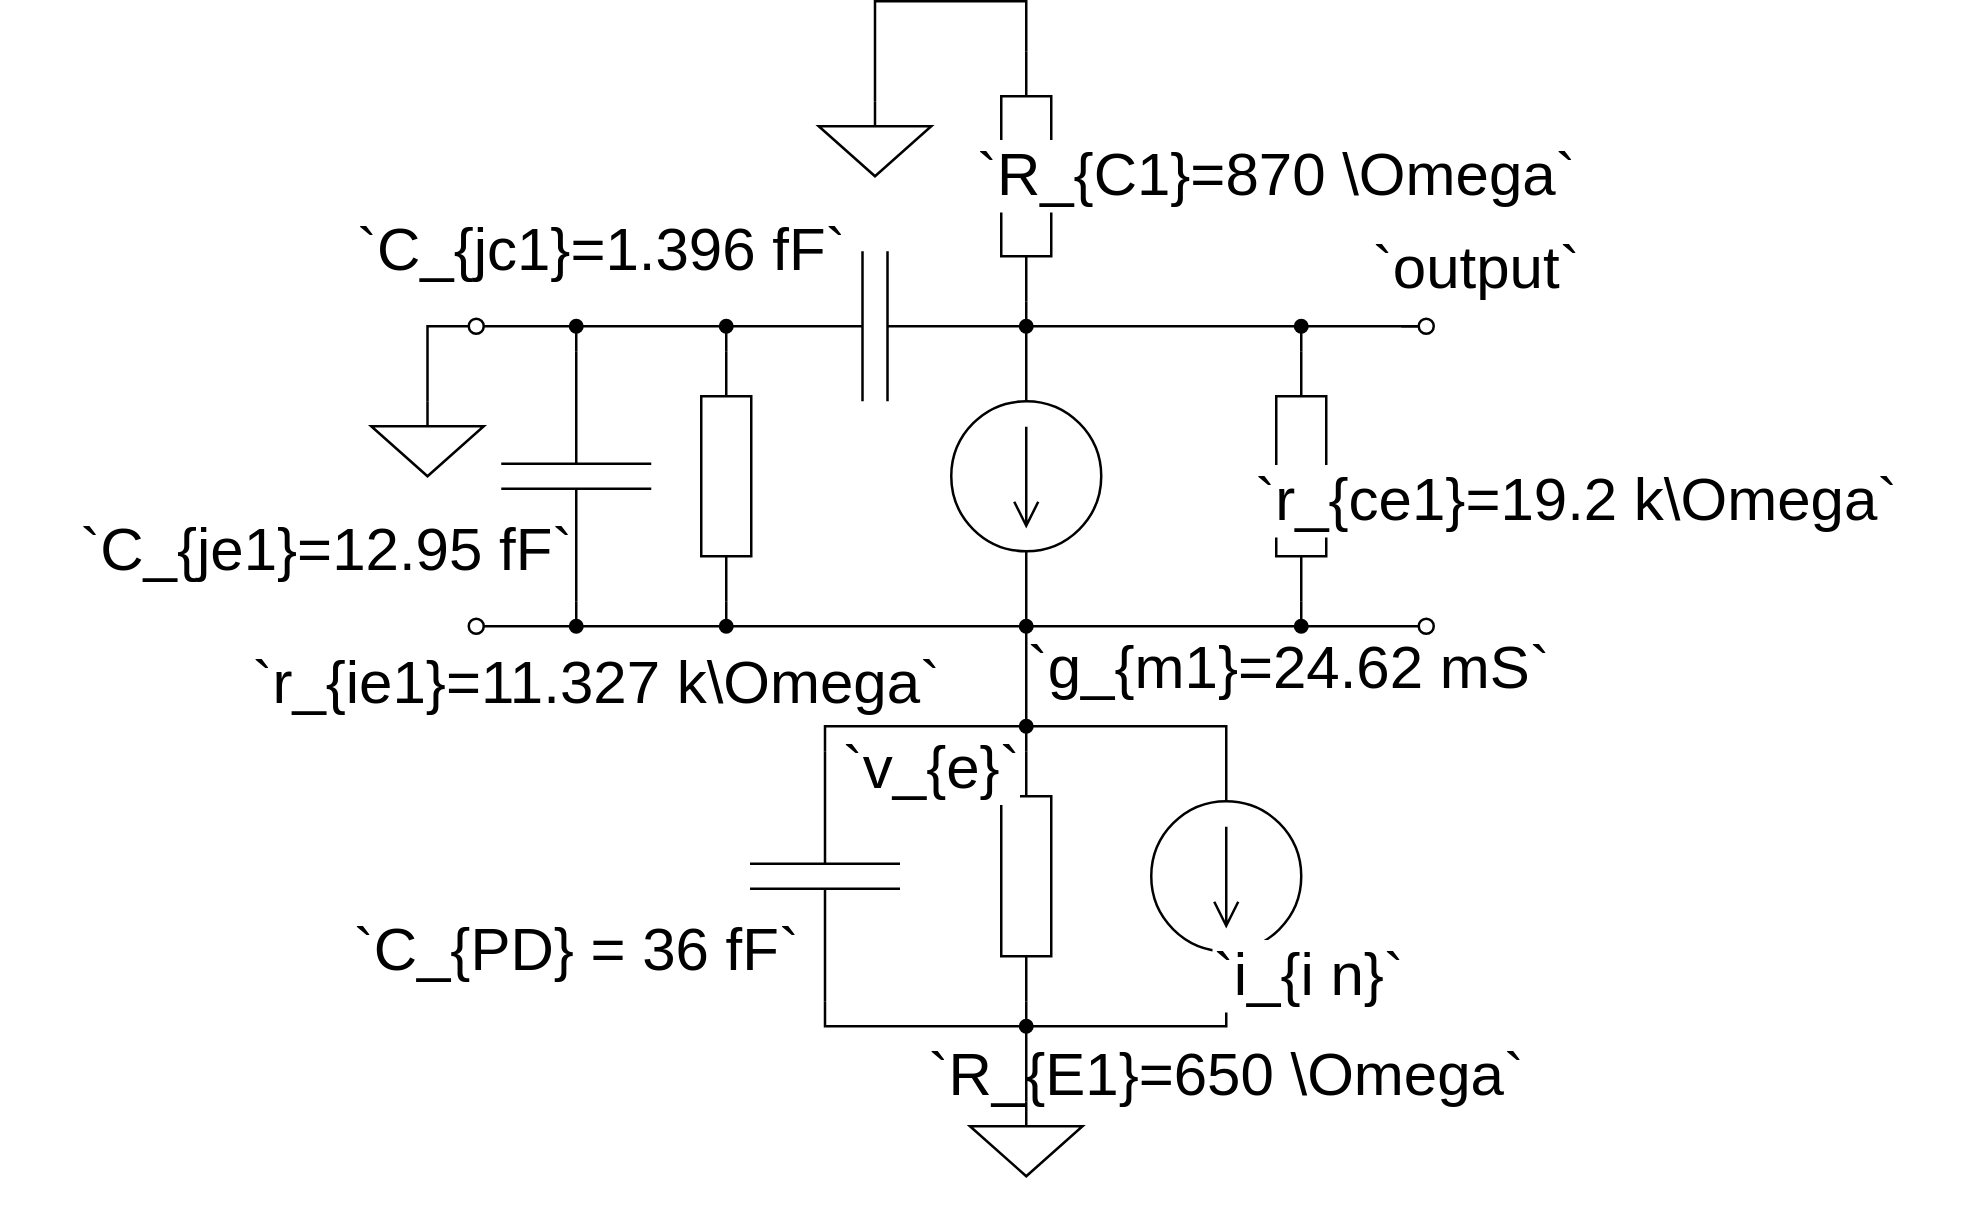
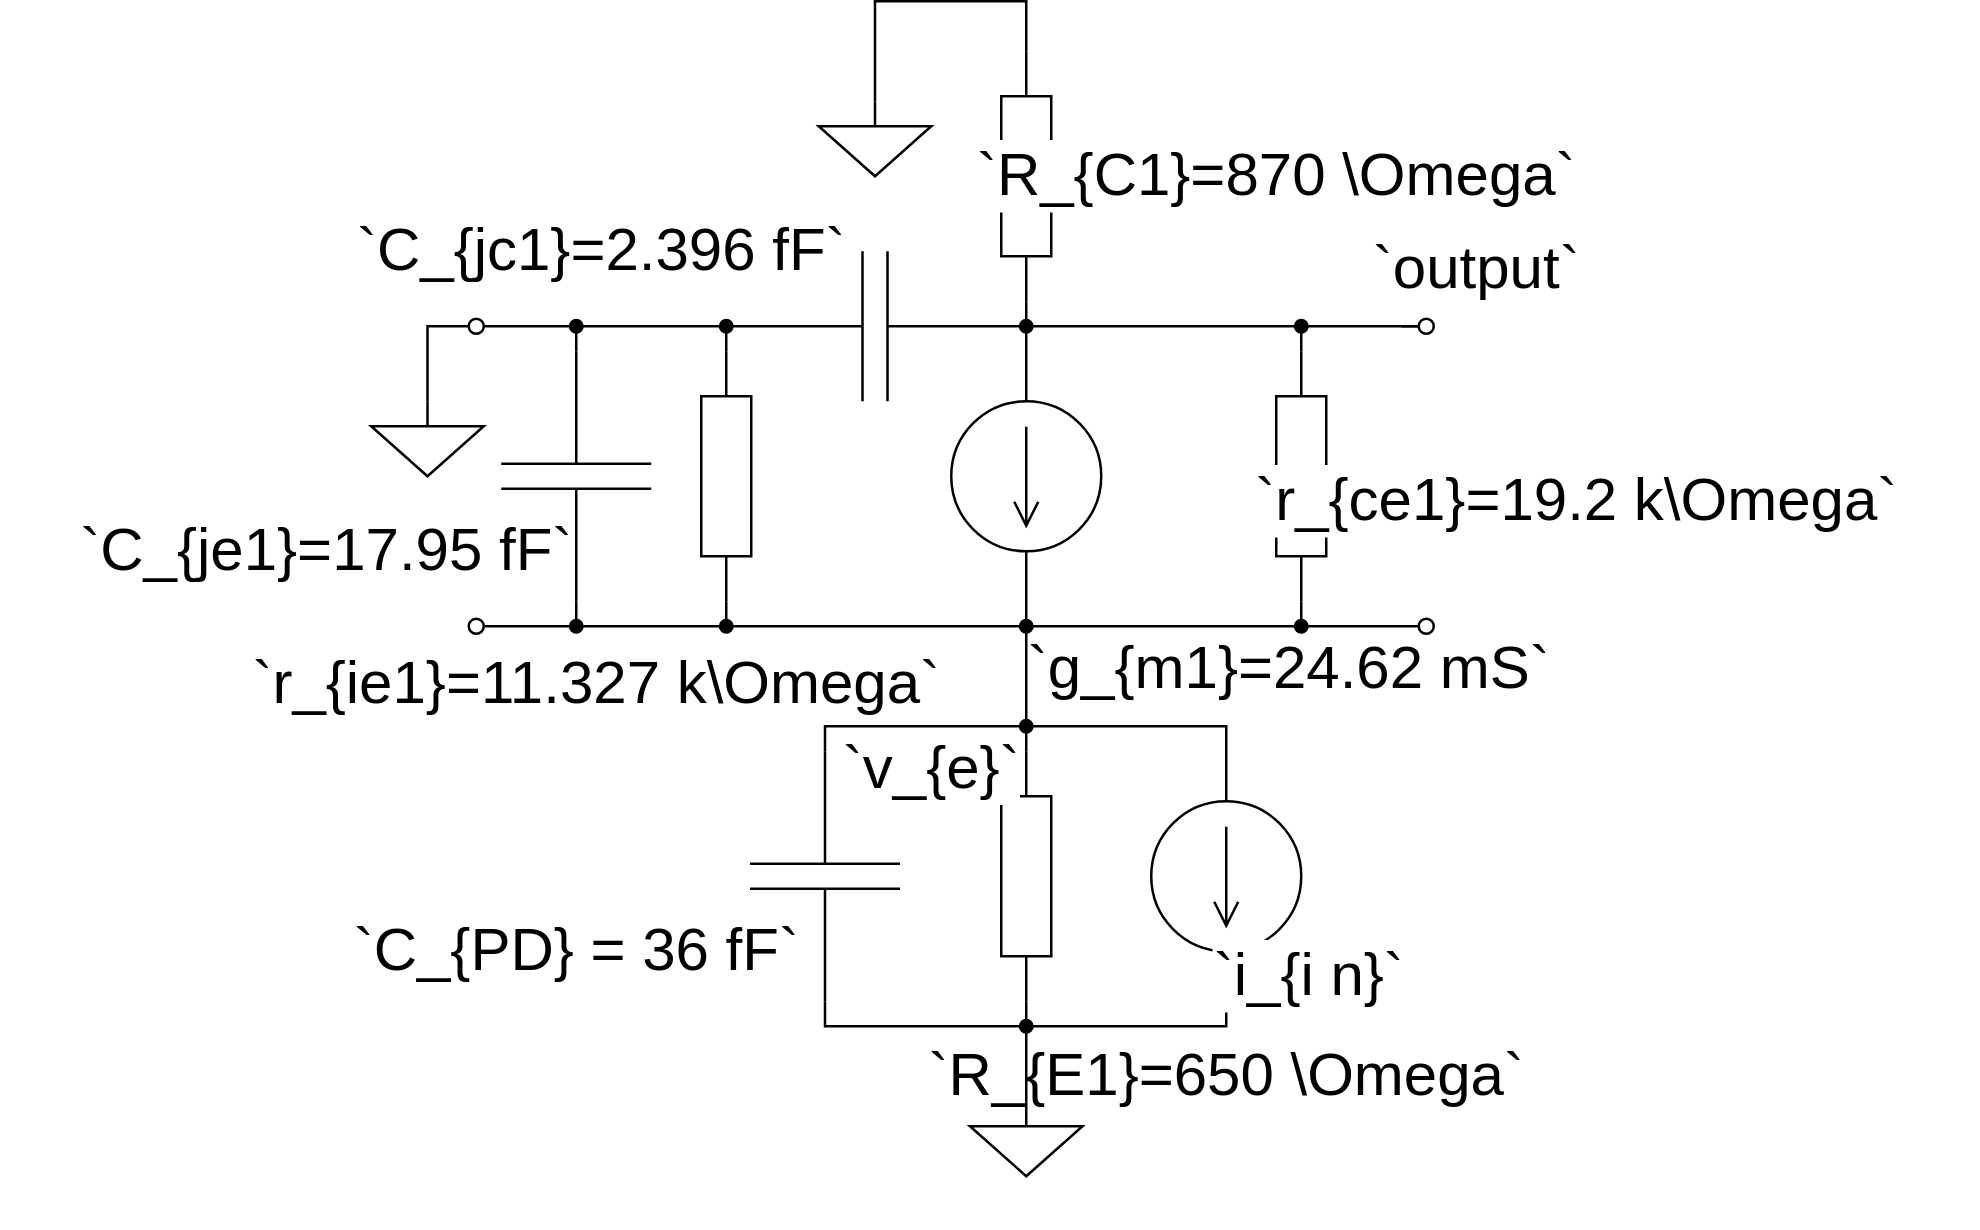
node "`C_{jc1}=1.396 fF`": label "`C_{jc1}=1.396 fF`" -> "`C_{jc1}=2.396 fF`"
node "`C_{je1}=12.95 fF`": label "`C_{je1}=12.95 fF`" -> "`C_{je1}=17.95 fF`"
